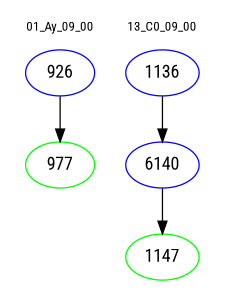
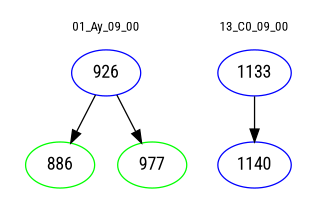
node "1136": label "1136" -> "1133"
node "886": added
node "6140": label "6140" -> "1140"
node "1147": removed
